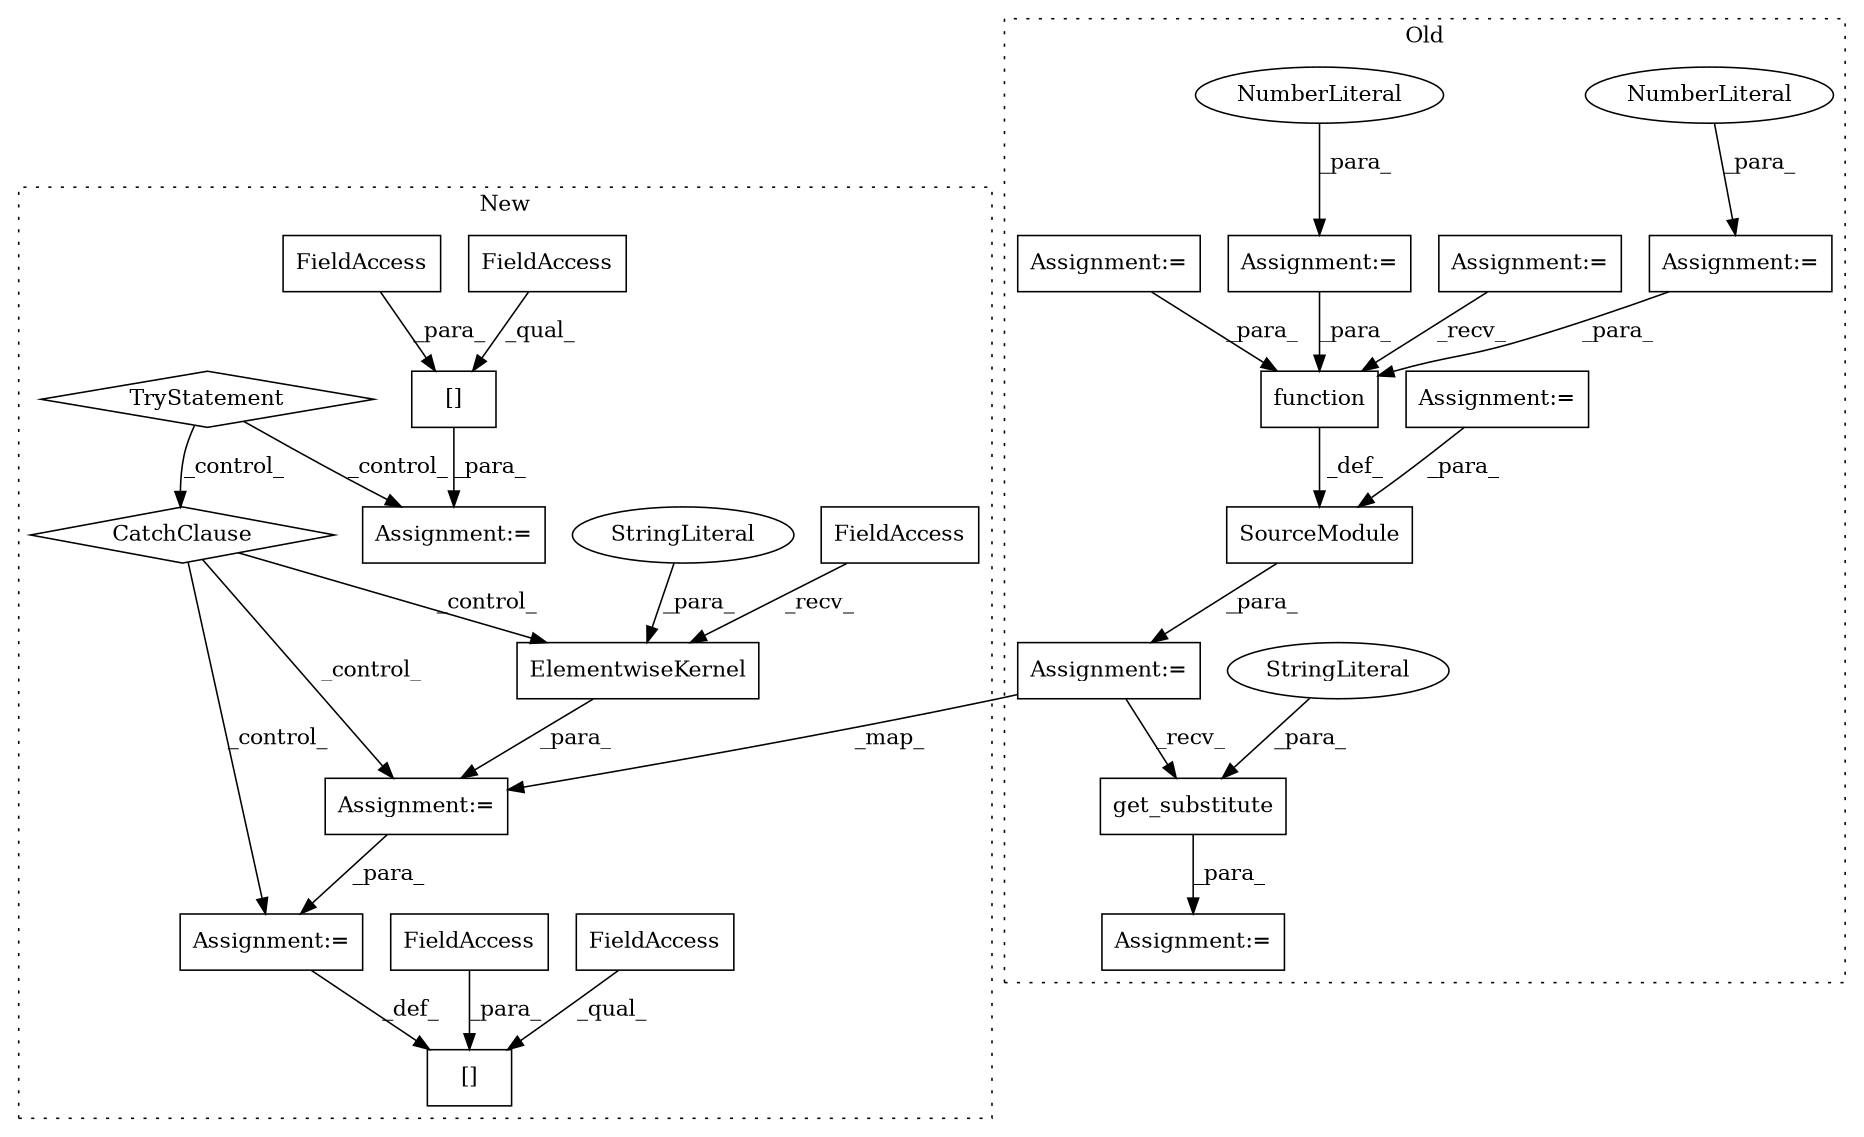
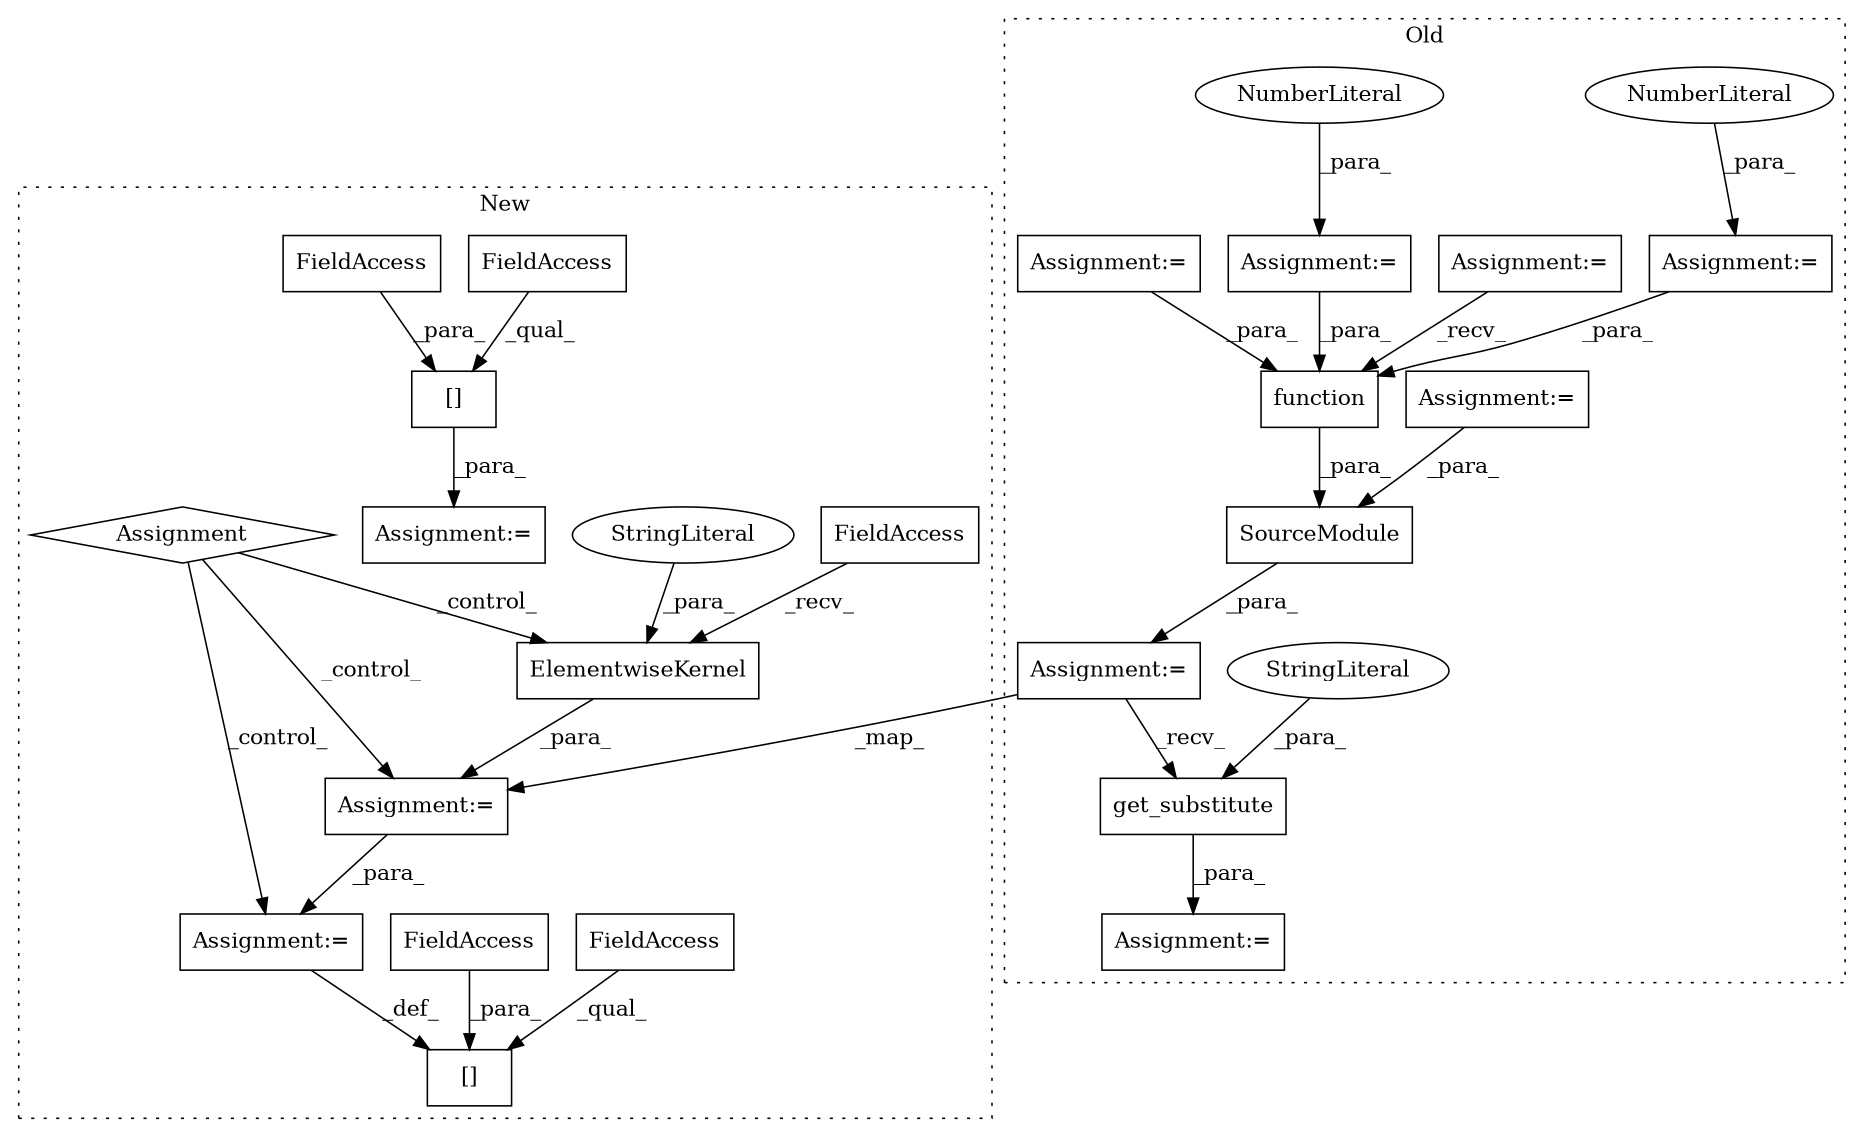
node "TryStatement": removed
edge "function" -> "SourceModule": label "_def_" -> "_para_"
node "CatchClause": label "CatchClause" -> "Assignment"
